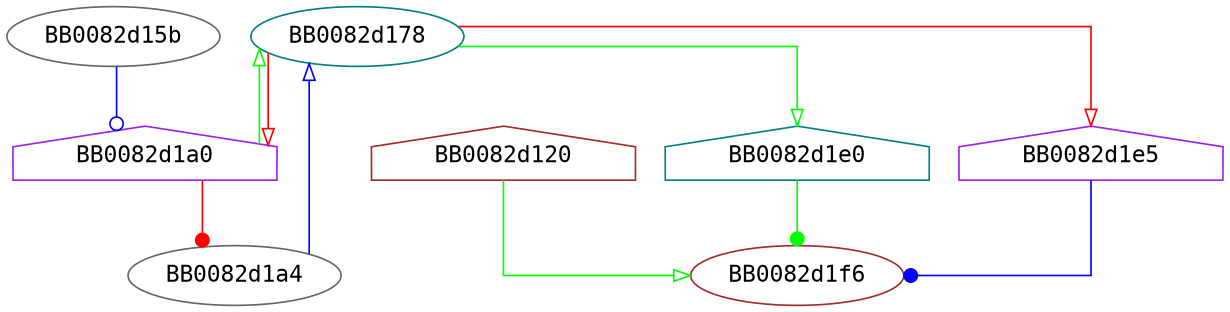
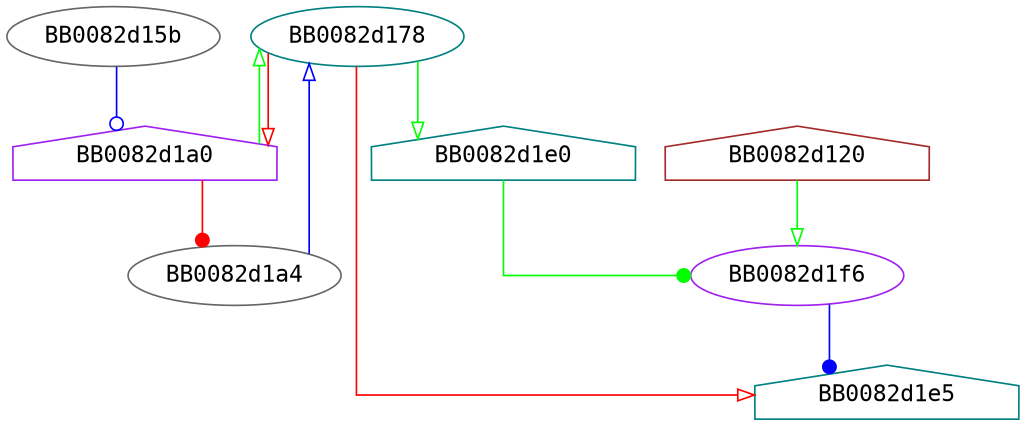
node "BB0082d1e5": color purple -> teal
node "BB0082d1f6": color brown -> purple
edge "BB0082d1e5" -> "BB0082d1f6": reversed
